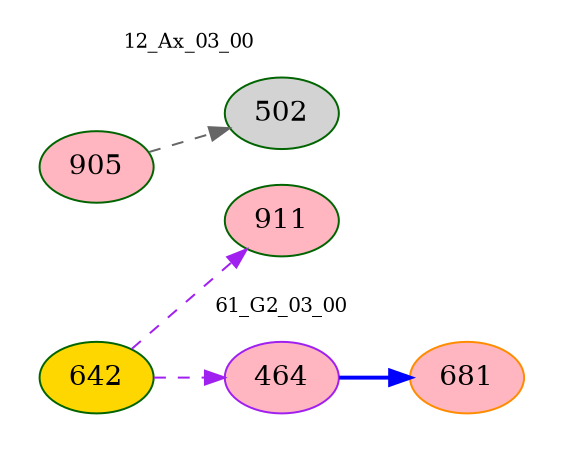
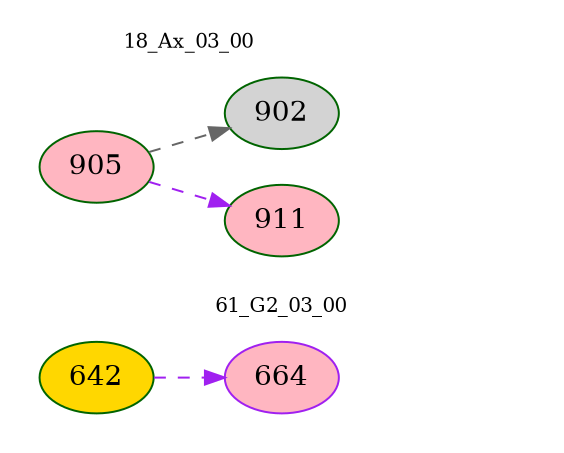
cluster "12_Ax_03_00": label "12_Ax_03_00" -> "18_Ax_03_00"
node "502": label "502" -> "902"
edge "642" -> "911": now "905" -> "911"
node "464": label "464" -> "664"
node "681": removed
